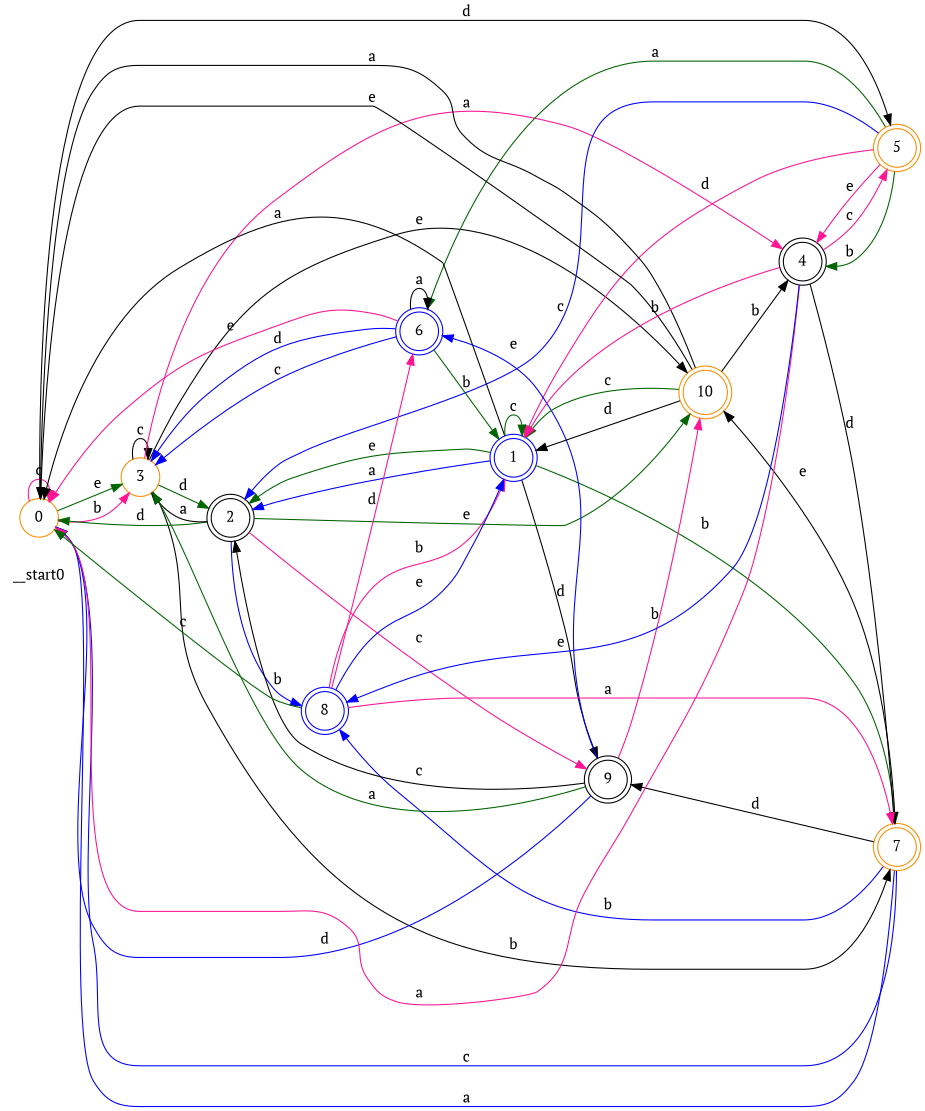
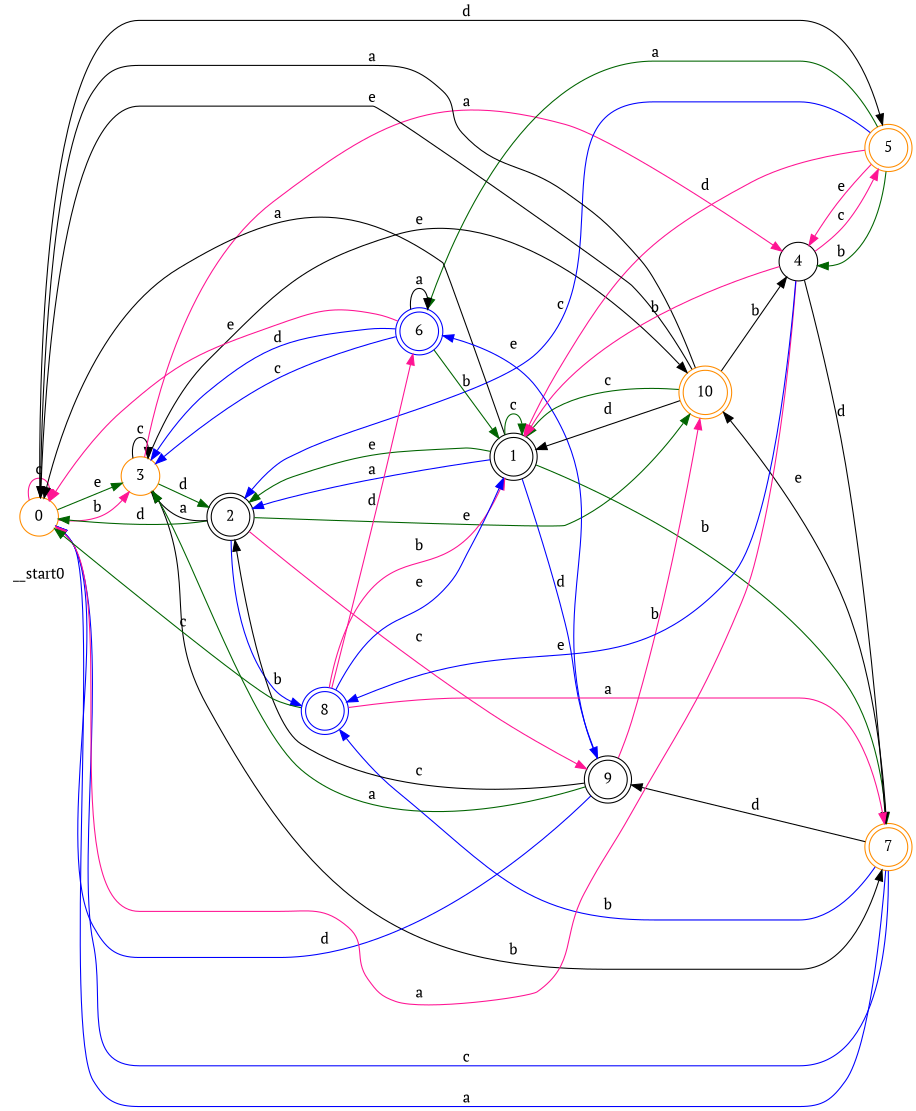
node "4": shape doublecircle -> circle
node "1": color blue -> black
edge "1" -> "9": color black -> blue
